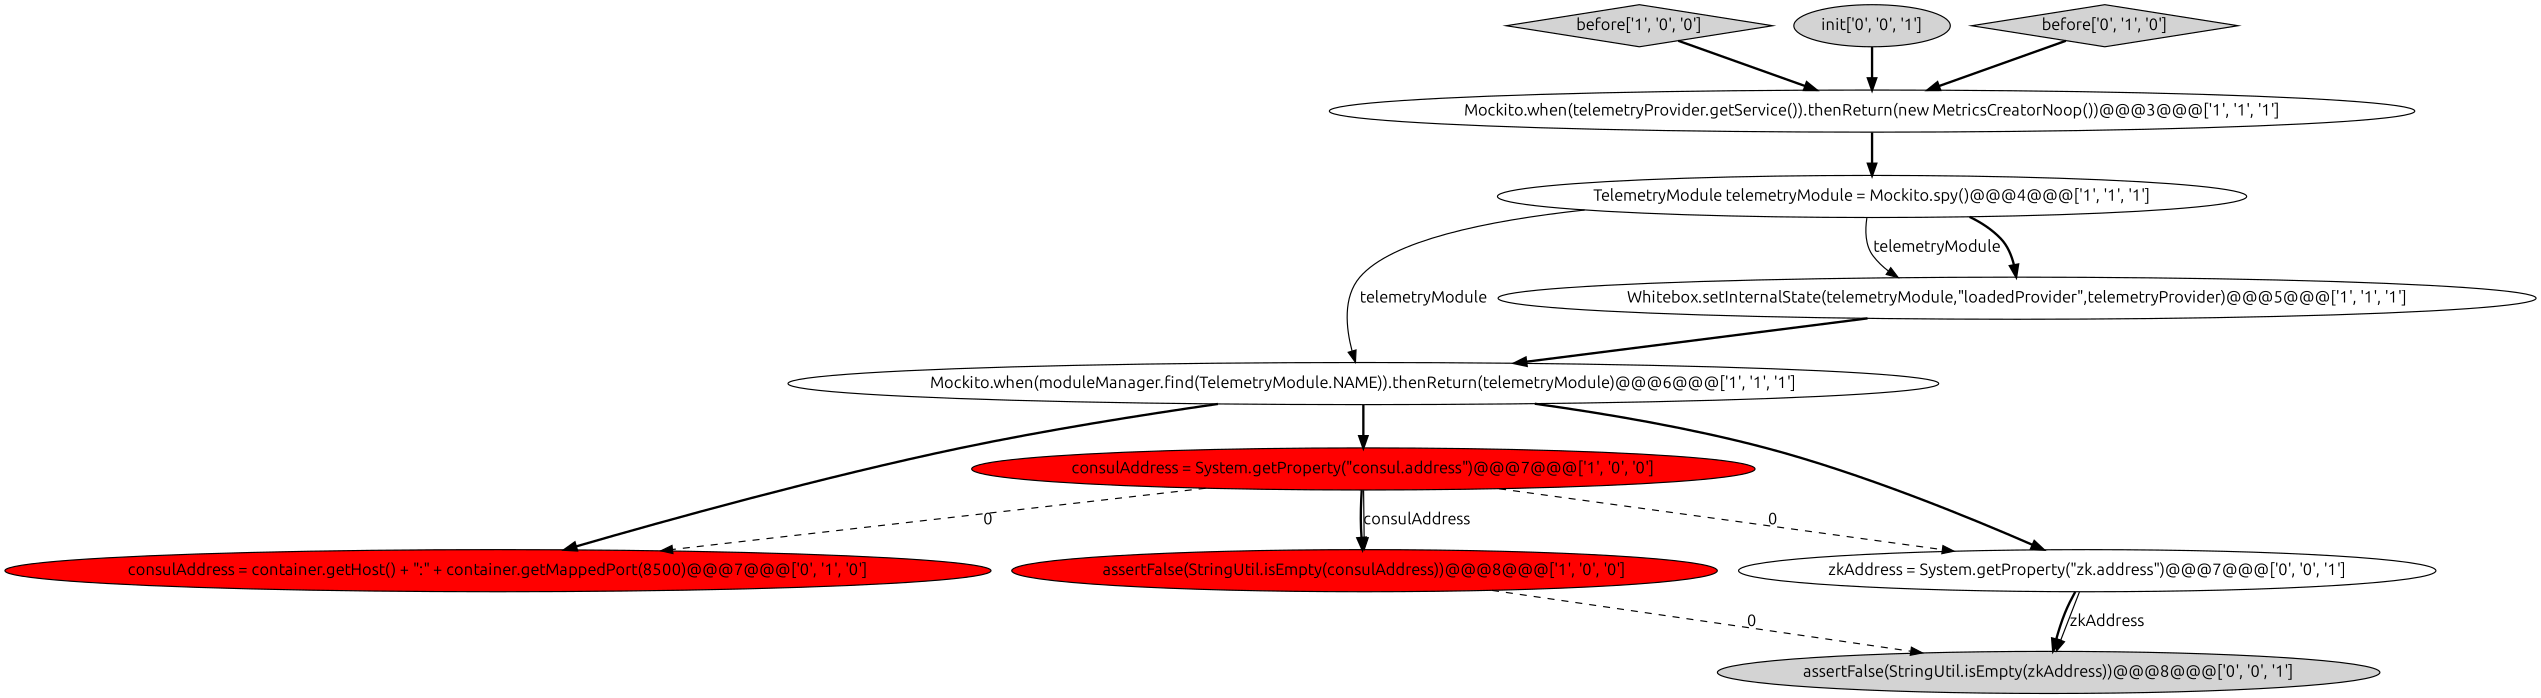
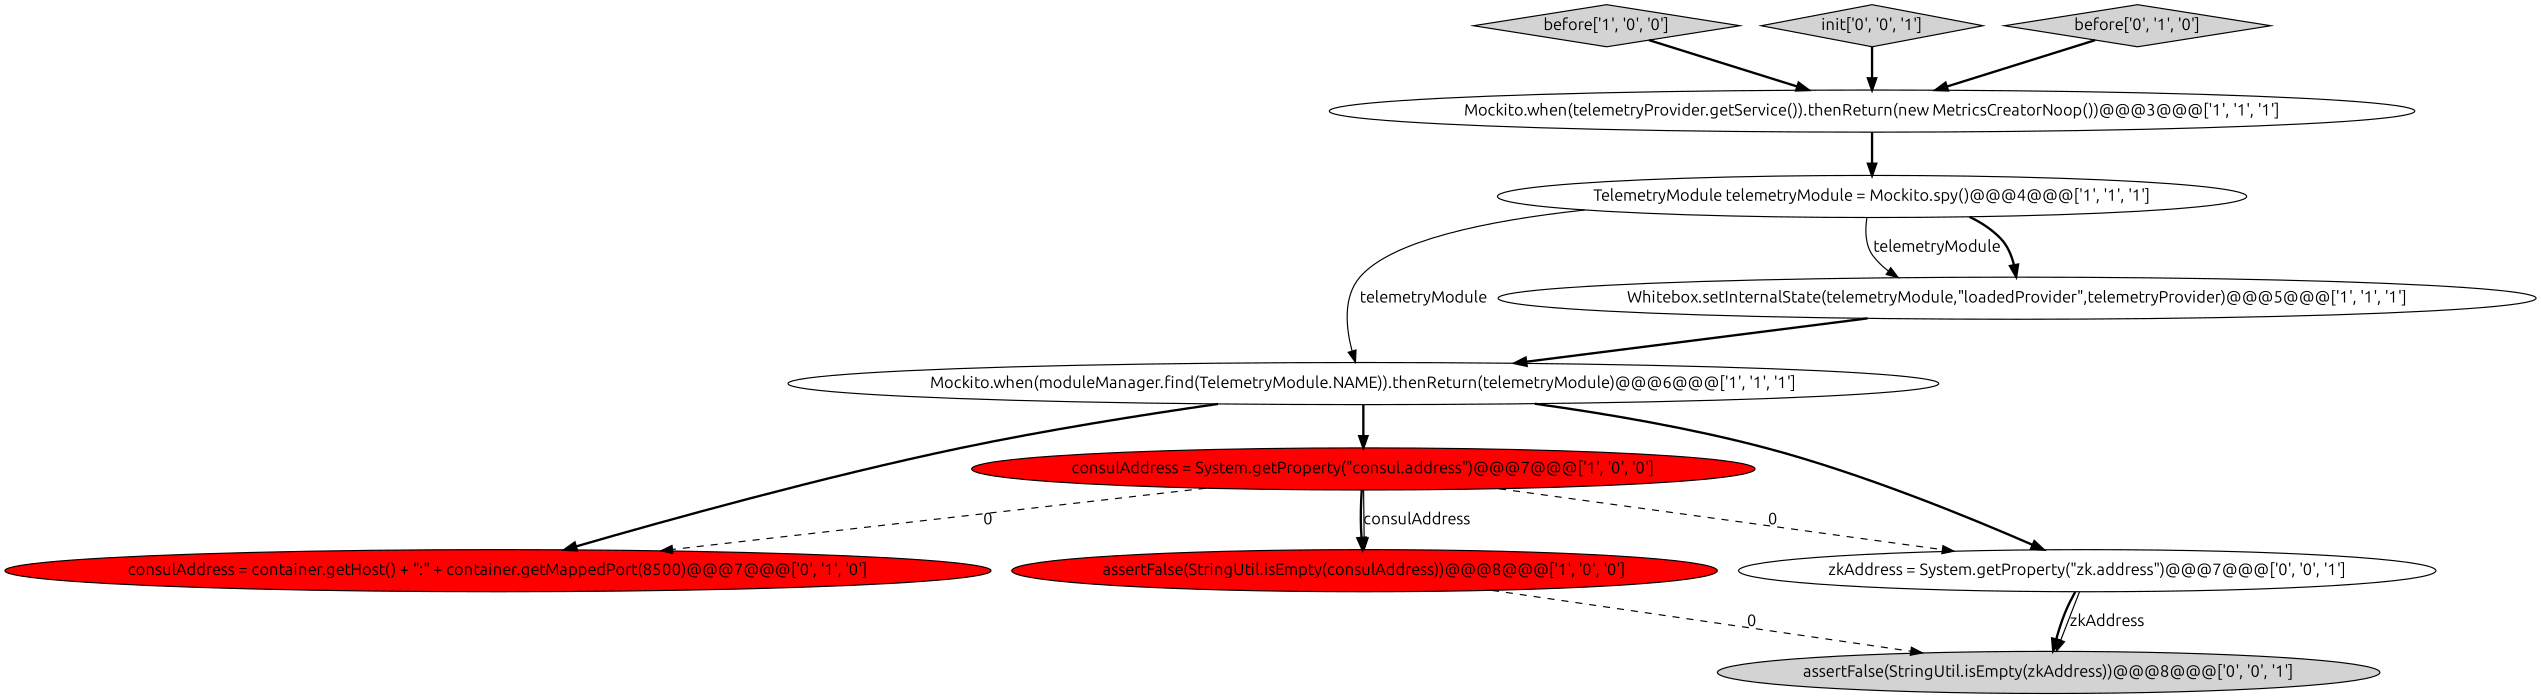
node "init['0', '0', '1']": shape ellipse -> diamond
